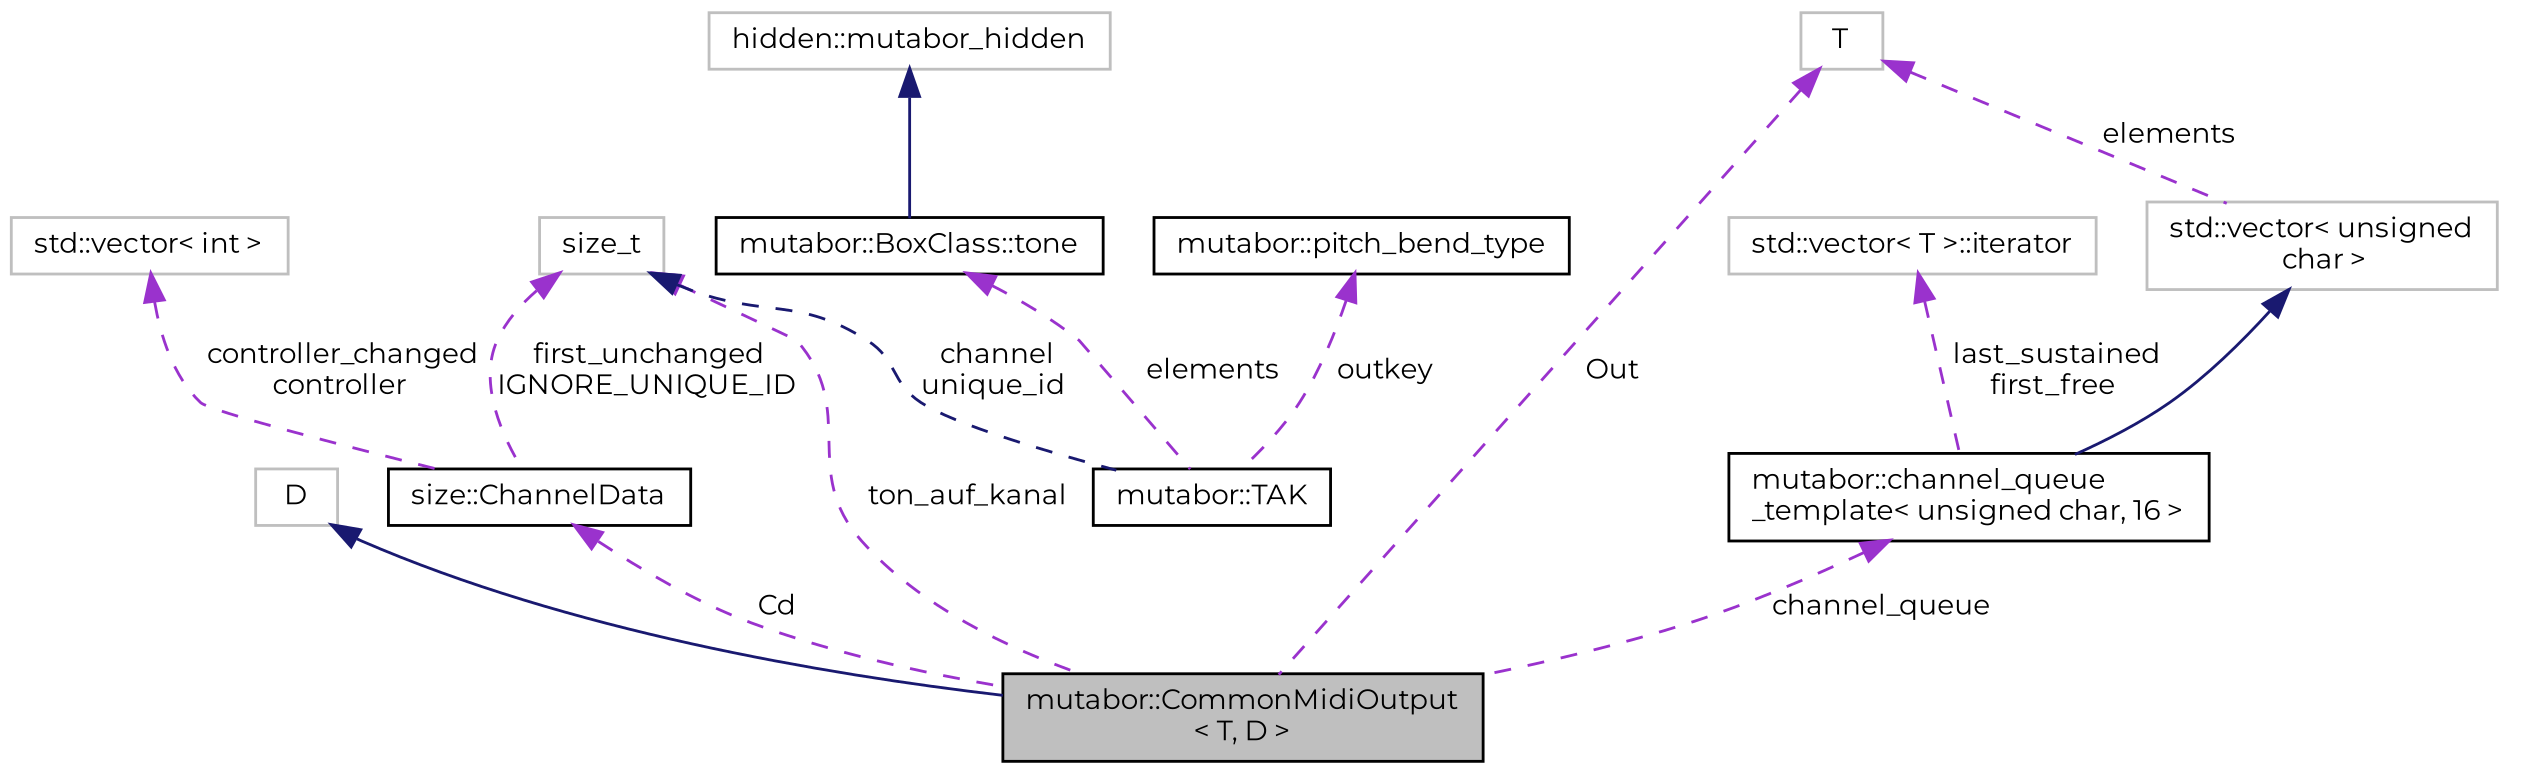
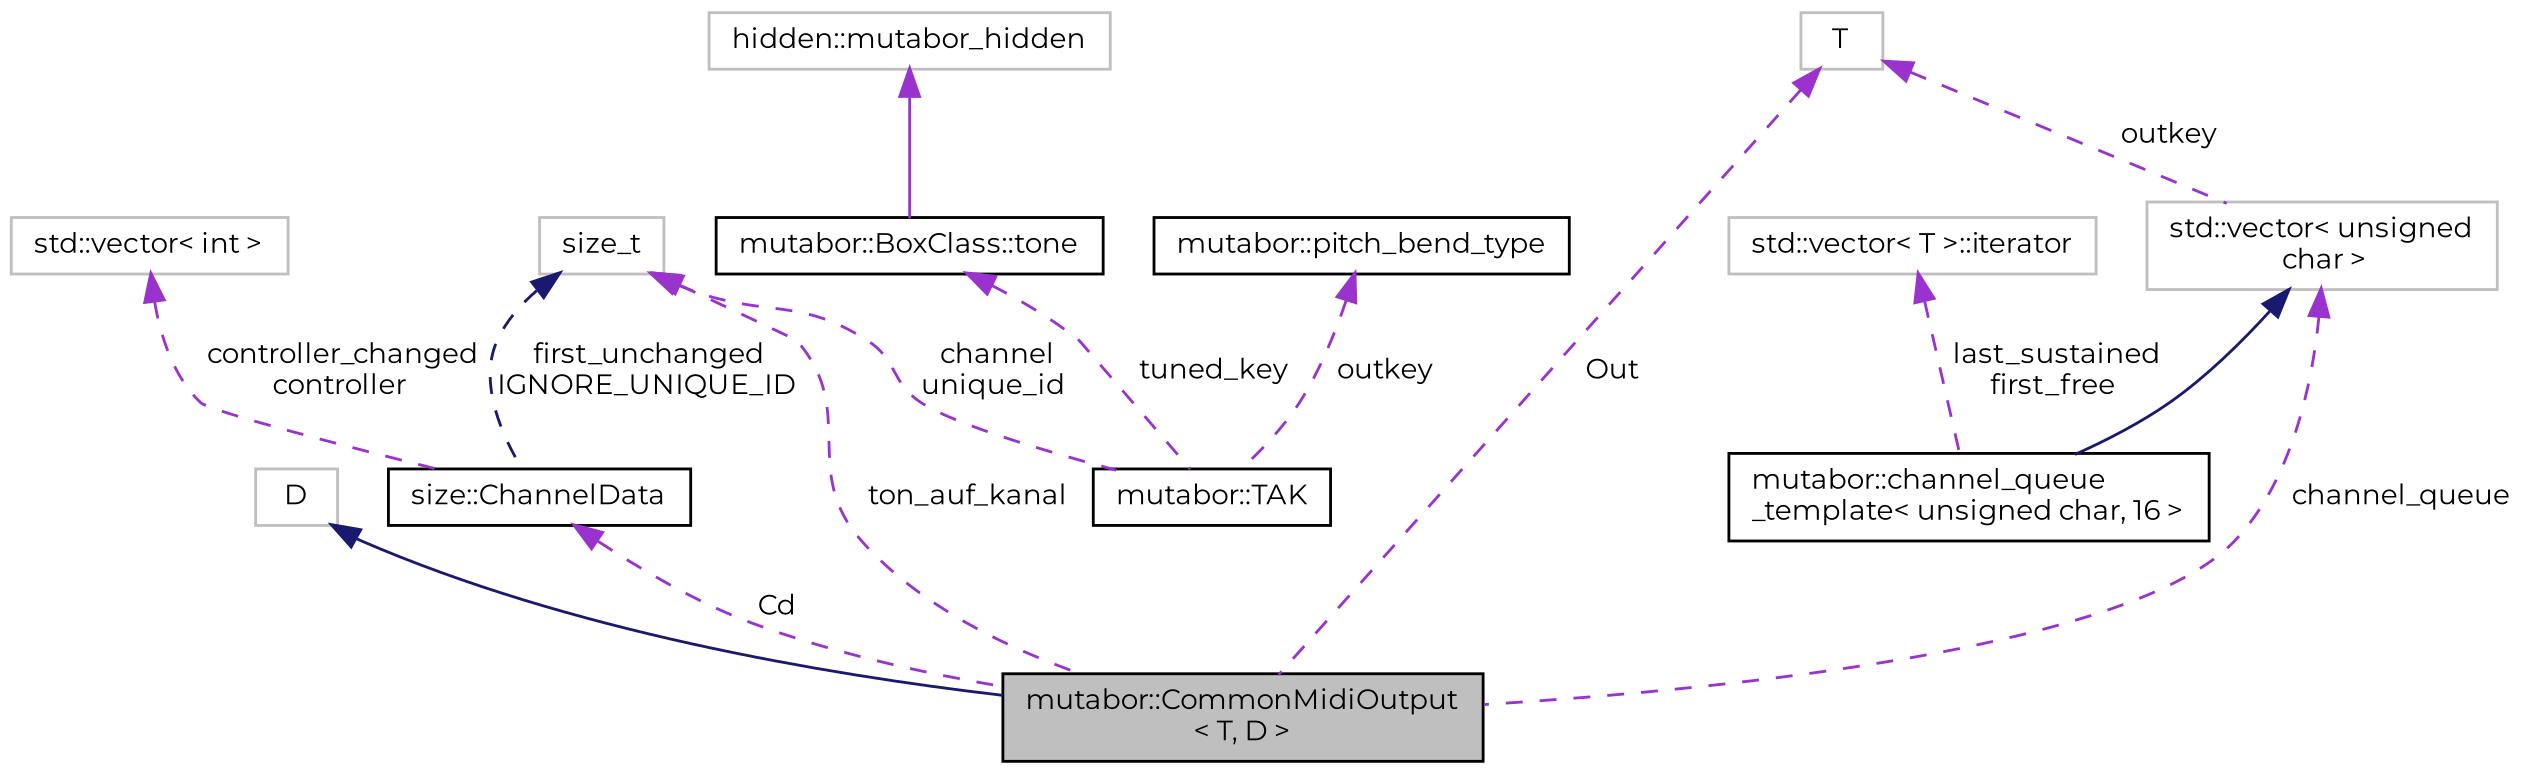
edge "std::vector< unsigned char >" -> "T": label " elements" -> " outkey"
edge "mutabor::BoxClass::tone" -> "hidden::mutabor_hidden": color midnightblue -> darkorchid3
edge "mutabor::TAK" -> "mutabor::BoxClass::tone": label " elements" -> " tuned_key"
edge "mutabor::TAK" -> "size_t": color midnightblue -> darkorchid3
edge "size::ChannelData" -> "size_t": color darkorchid3 -> midnightblue
edge "mutabor::CommonMidiOutput < T, D >" -> "mutabor::channel_queue _template< unsigned char, 16 >": now "mutabor::CommonMidiOutput < T, D >" -> "std::vector< unsigned char >"
